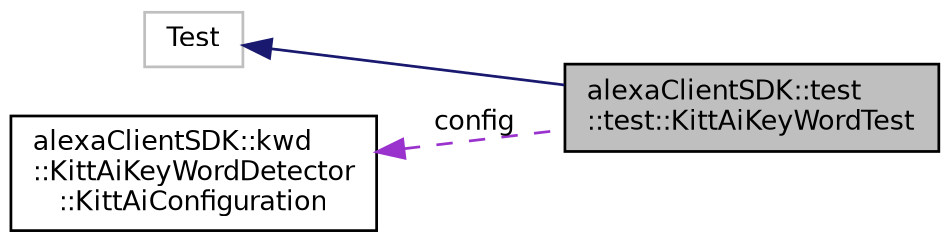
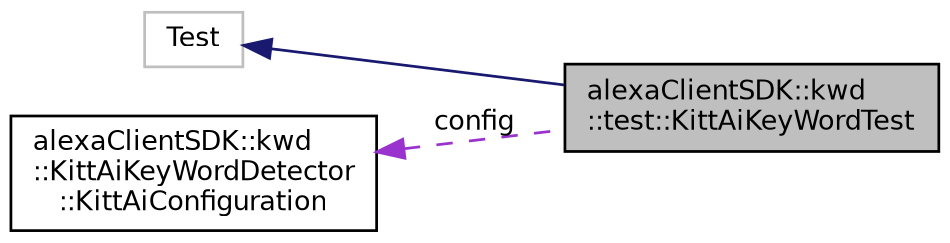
node "alexaClientSDK::test ::test::KittAiKeyWordTest": label "alexaClientSDK::test ::test::KittAiKeyWordTest" -> "alexaClientSDK::kwd ::test::KittAiKeyWordTest"
